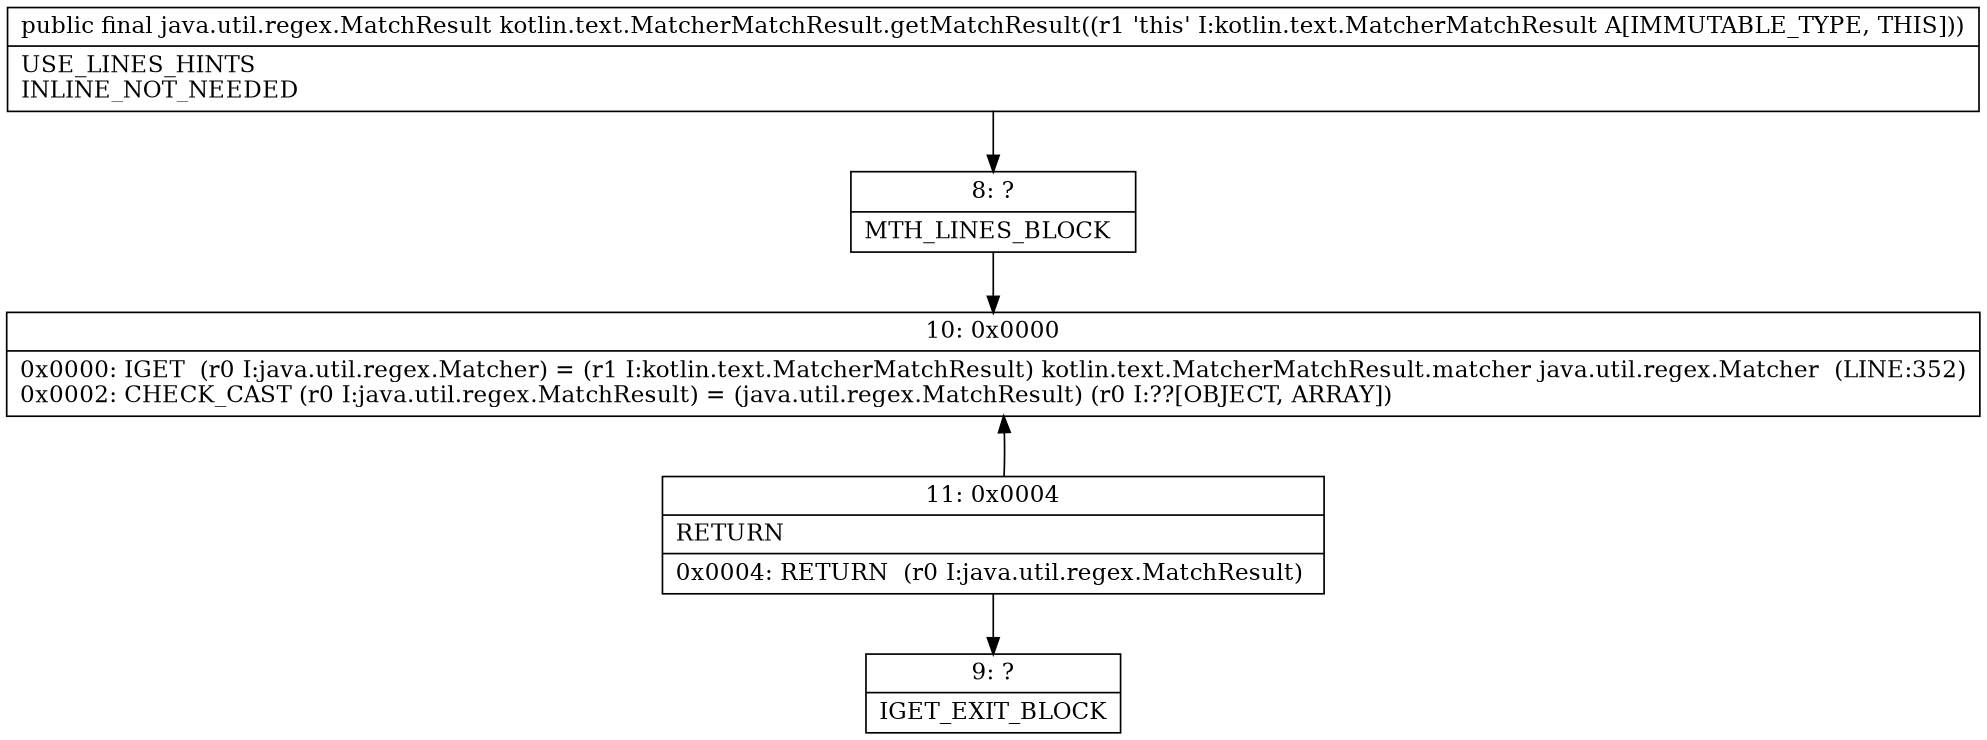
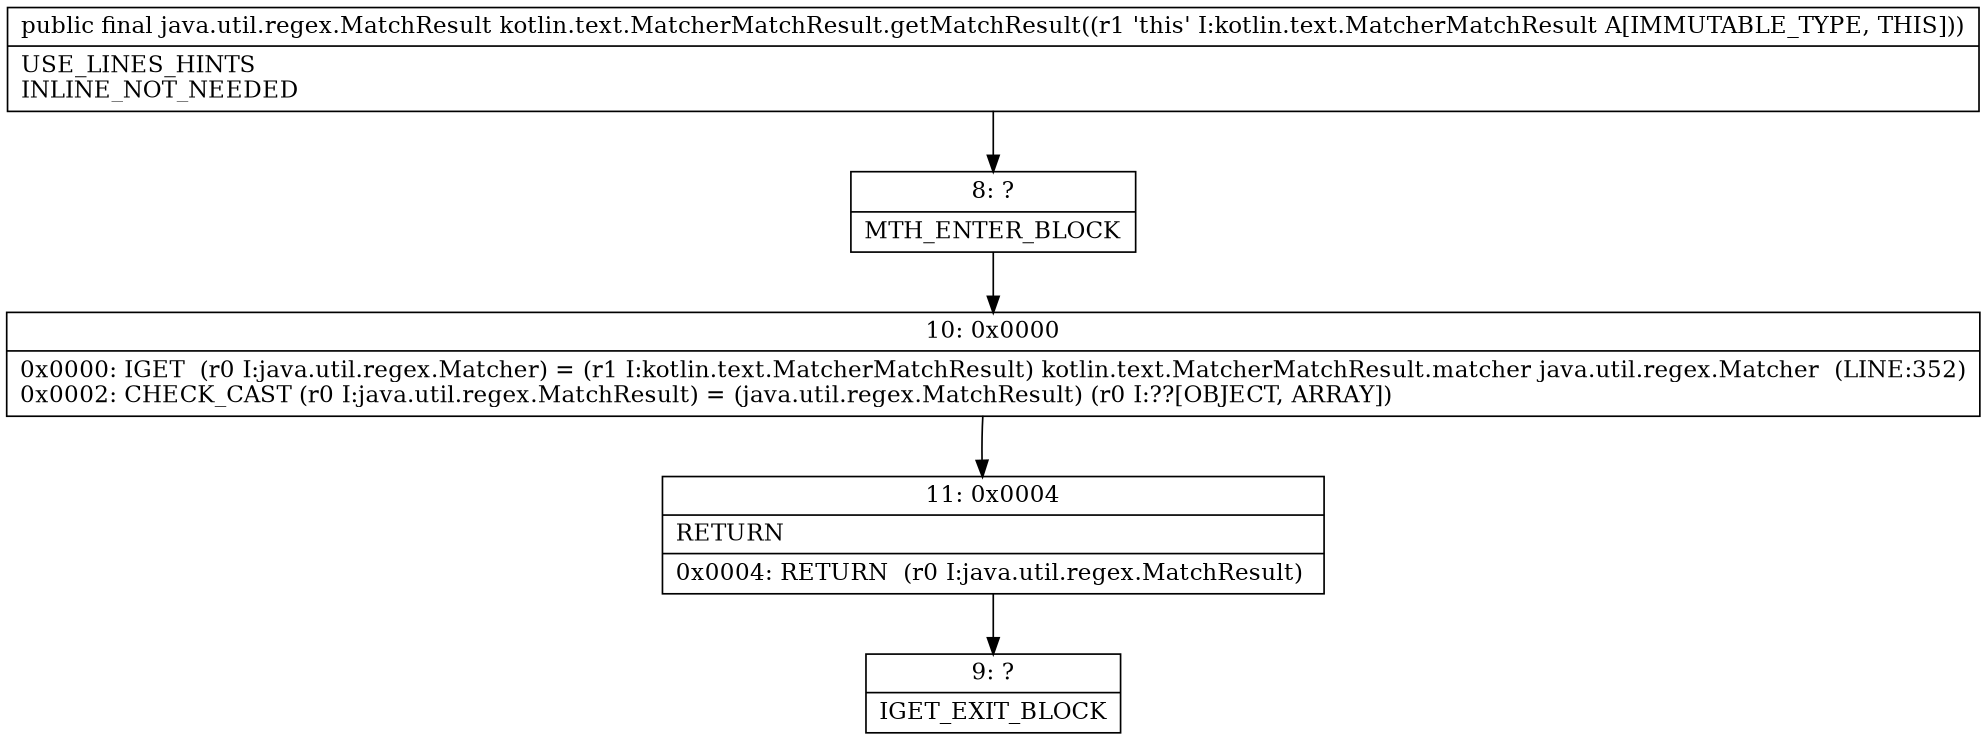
node "8: ?": text "MTH_LINES_BLOCK" -> "MTH_ENTER_BLOCK"
edge "11: 0x0004" -> "10: 0x0000": reversed
